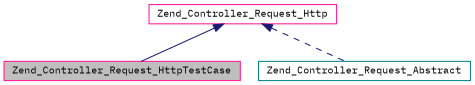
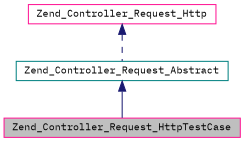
edge "Zend_Controller_Request_HttpTestCase" -> "Zend_Controller_Request_Http": now "Zend_Controller_Request_HttpTestCase" -> "Zend_Controller_Request_Abstract"
